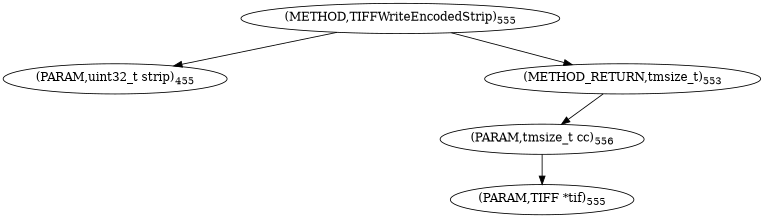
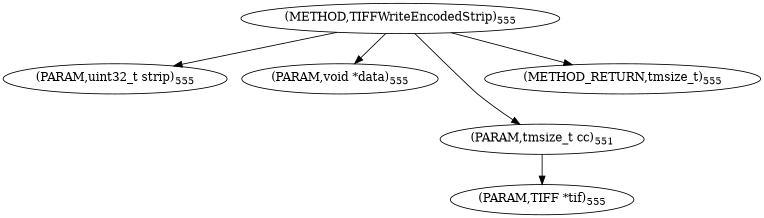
node "(PARAM,uint32_t strip)": text "455" -> "555"
node "(METHOD_RETURN,tmsize_t)": text "553" -> "555"
node "(PARAM,void *data)": added
edge "(METHOD_RETURN,tmsize_t)" -> "(PARAM,tmsize_t cc)": now "(METHOD,TIFFWriteEncodedStrip)" -> "(PARAM,tmsize_t cc)"
node "(PARAM,tmsize_t cc)": text "556" -> "551"
